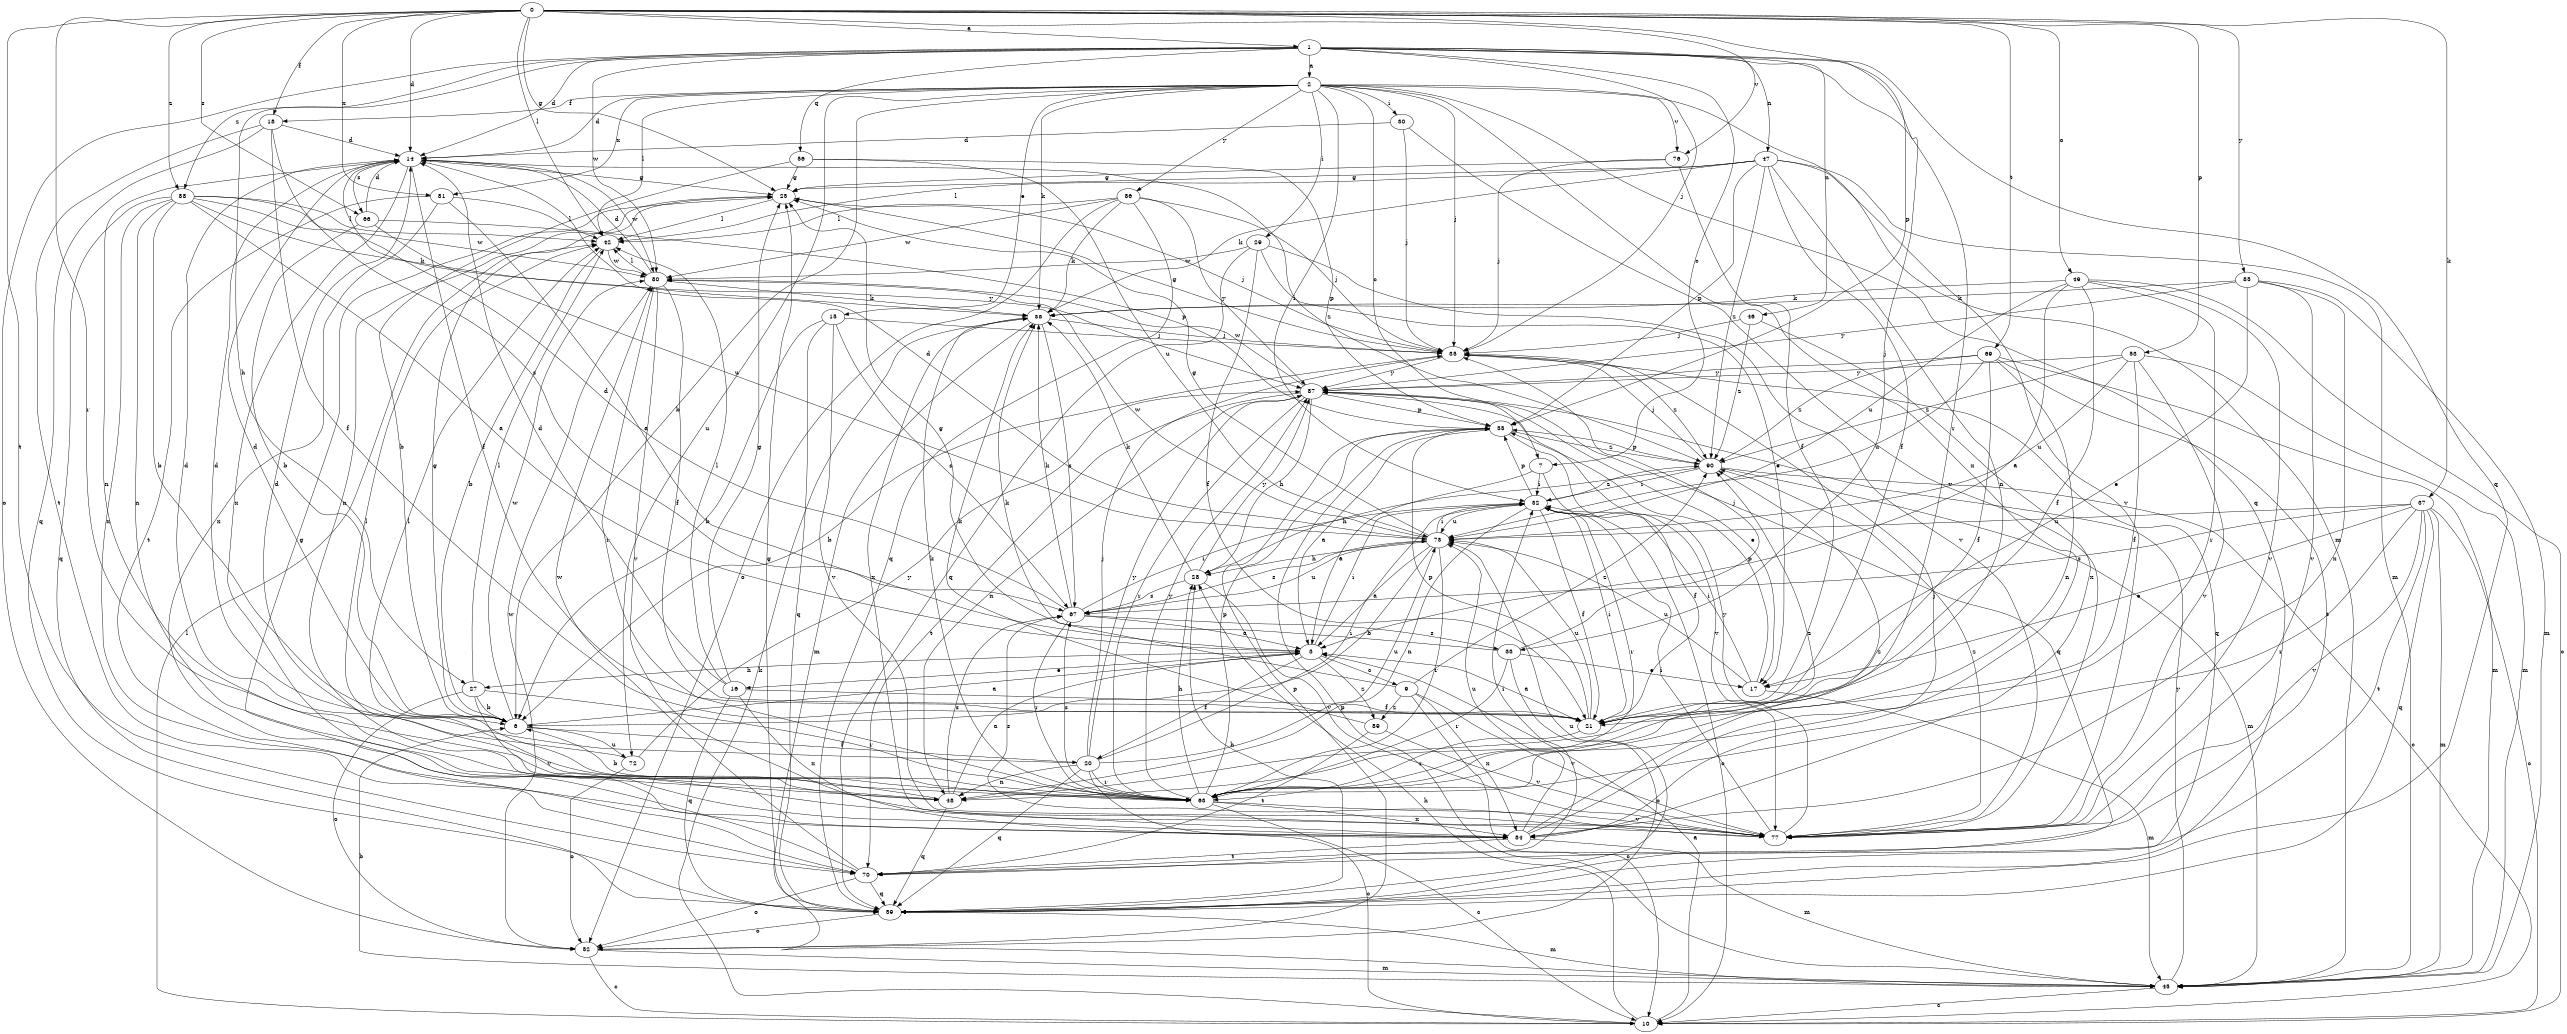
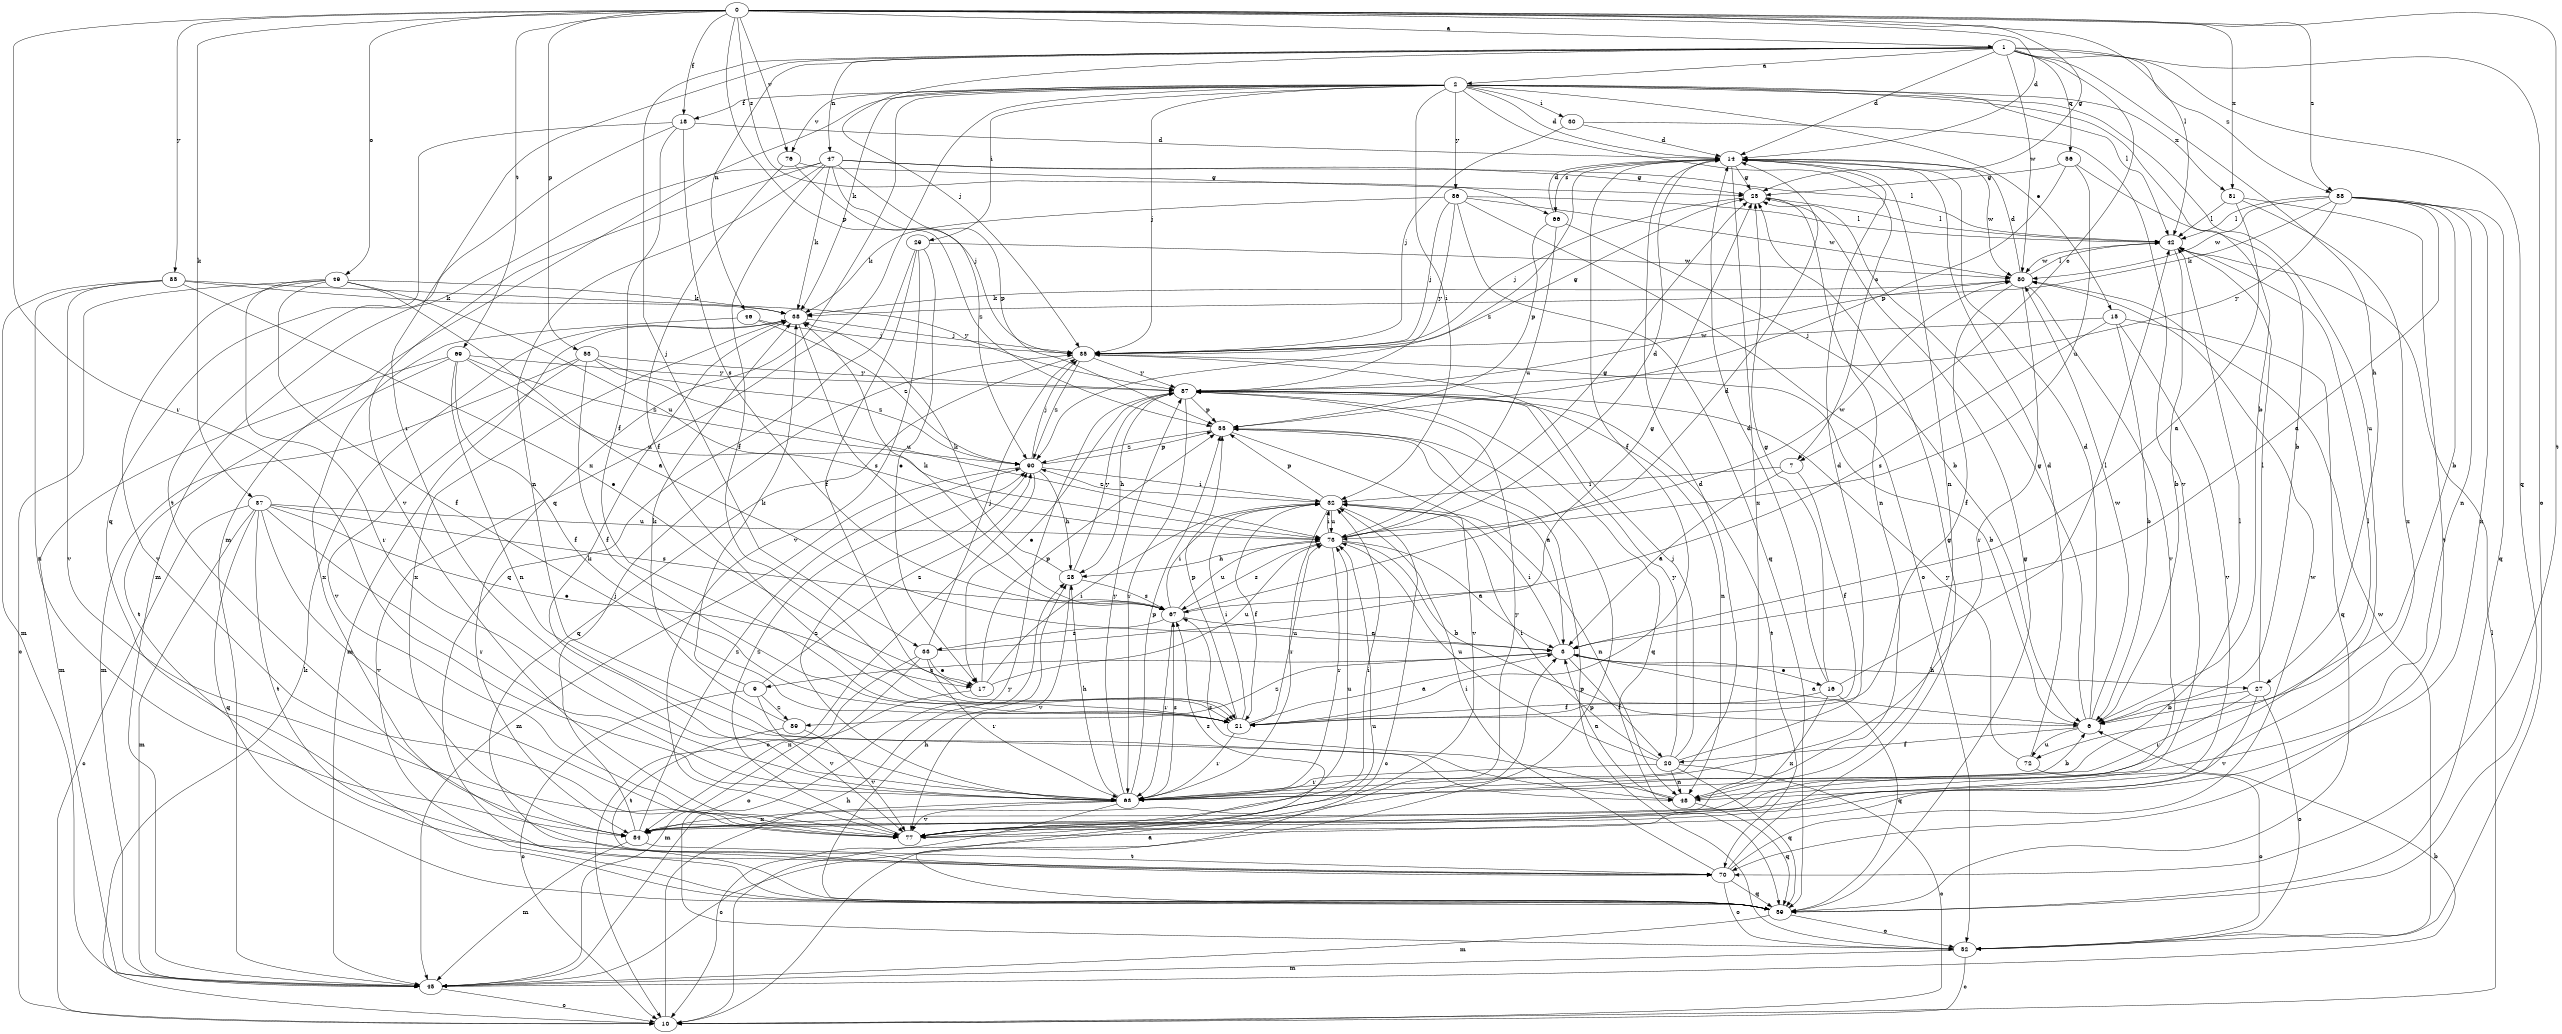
edge "9" -> "84": now "33" -> "84"
